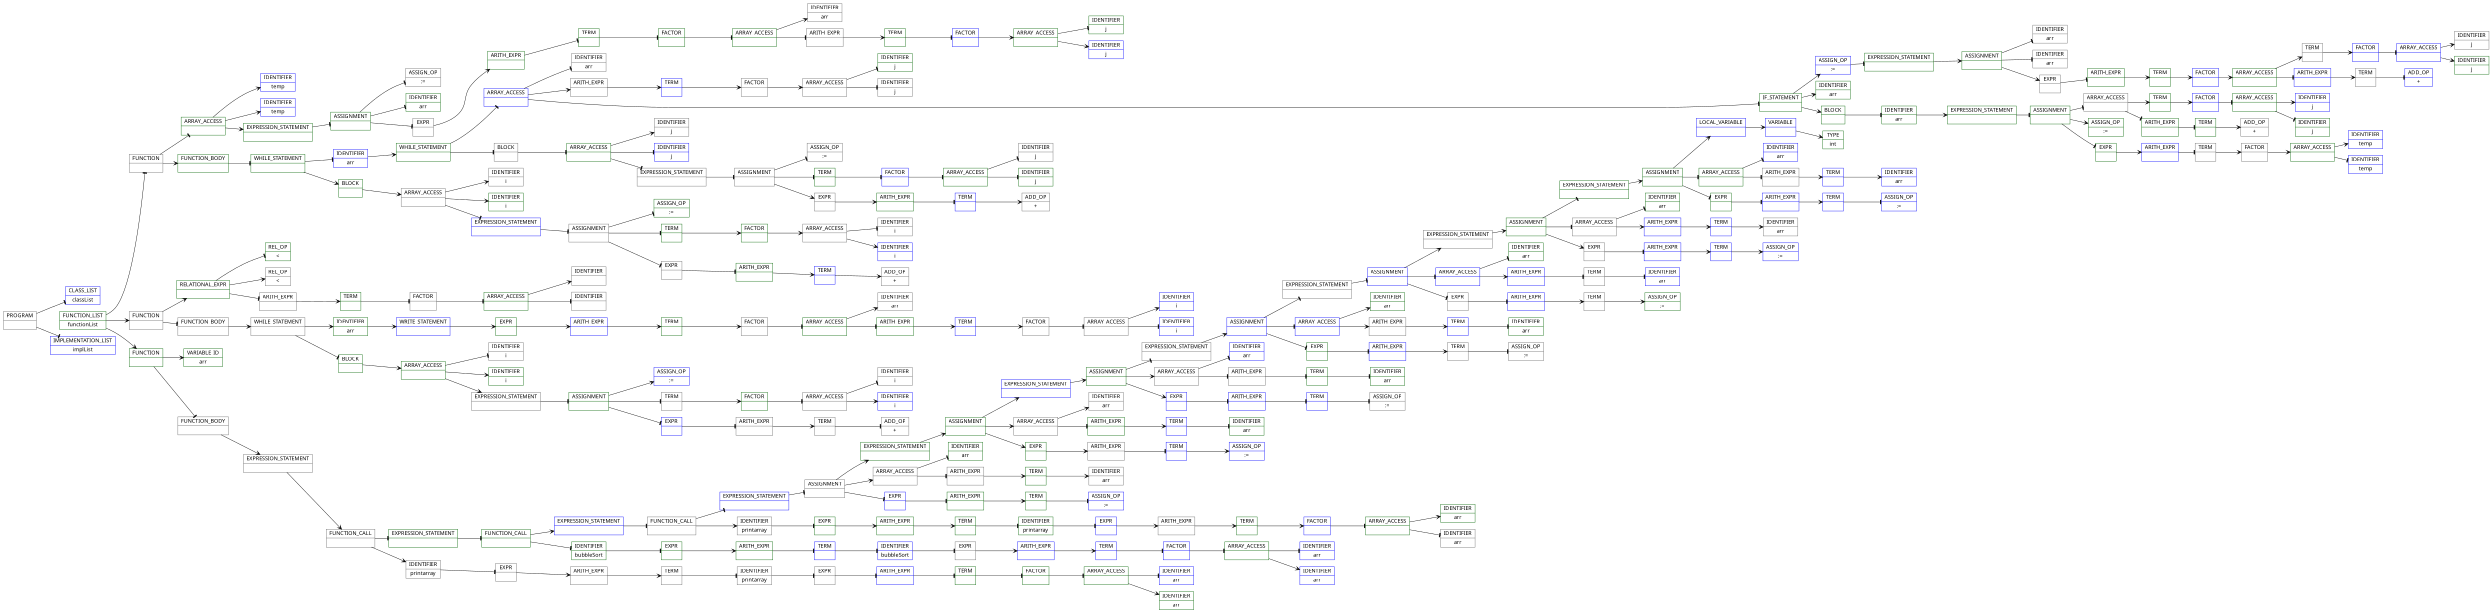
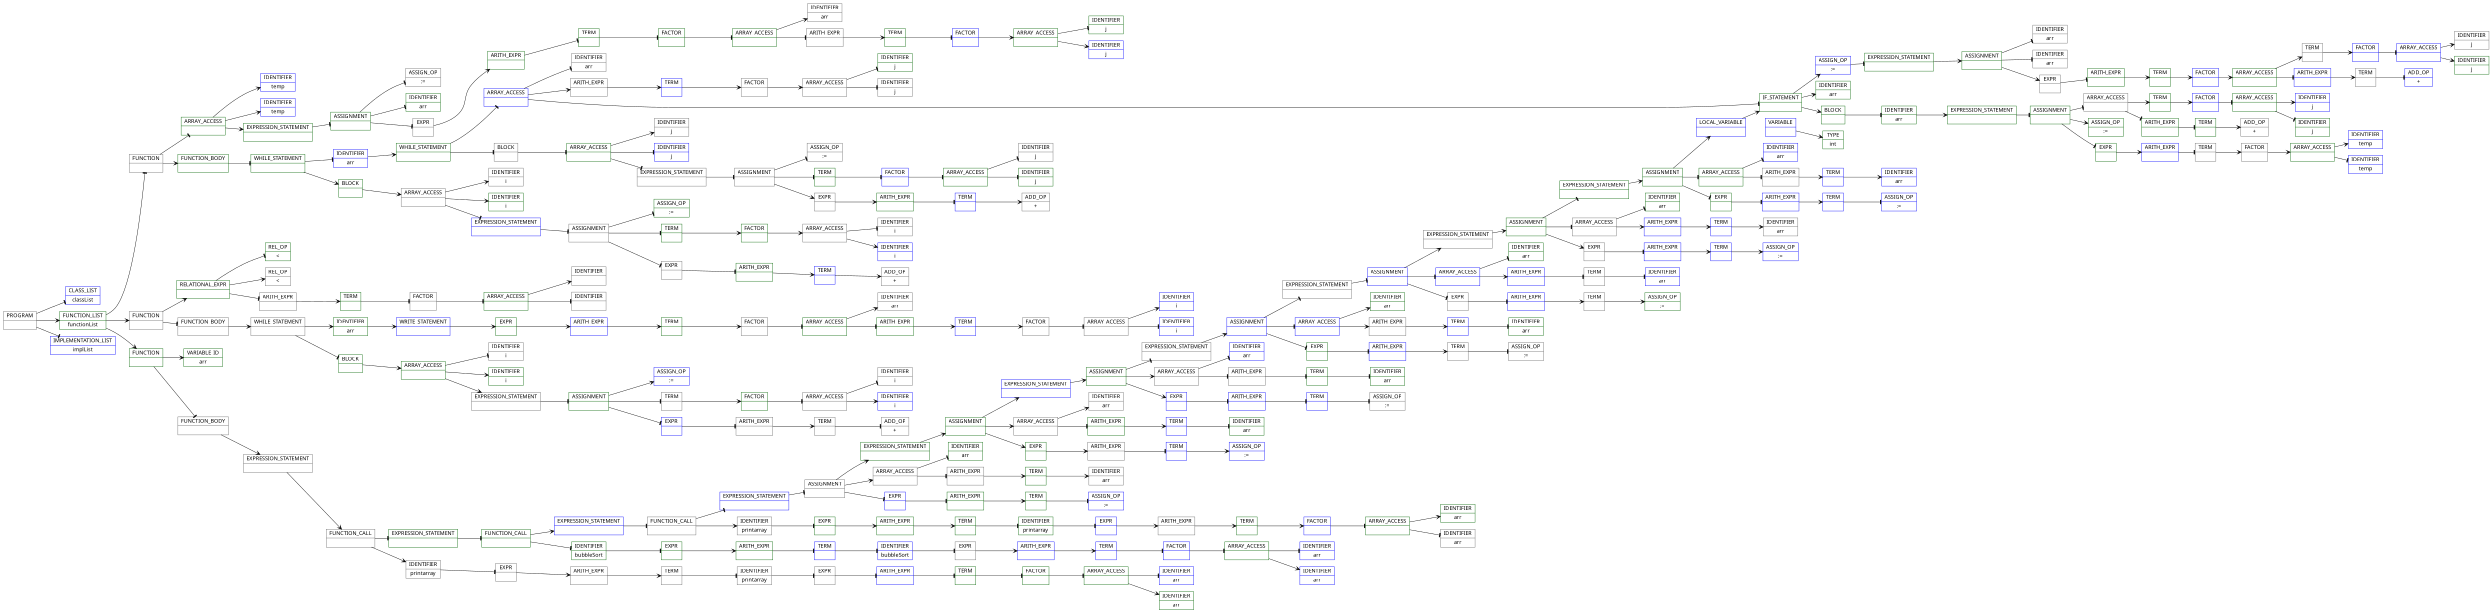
edge "LOCAL_VARIABLE" -> "VARIABLE": now "LOCAL_VARIABLE" -> "IF_STATEMENT"
edge "PROGRAM" -> "FUNCTION_LIST": added
